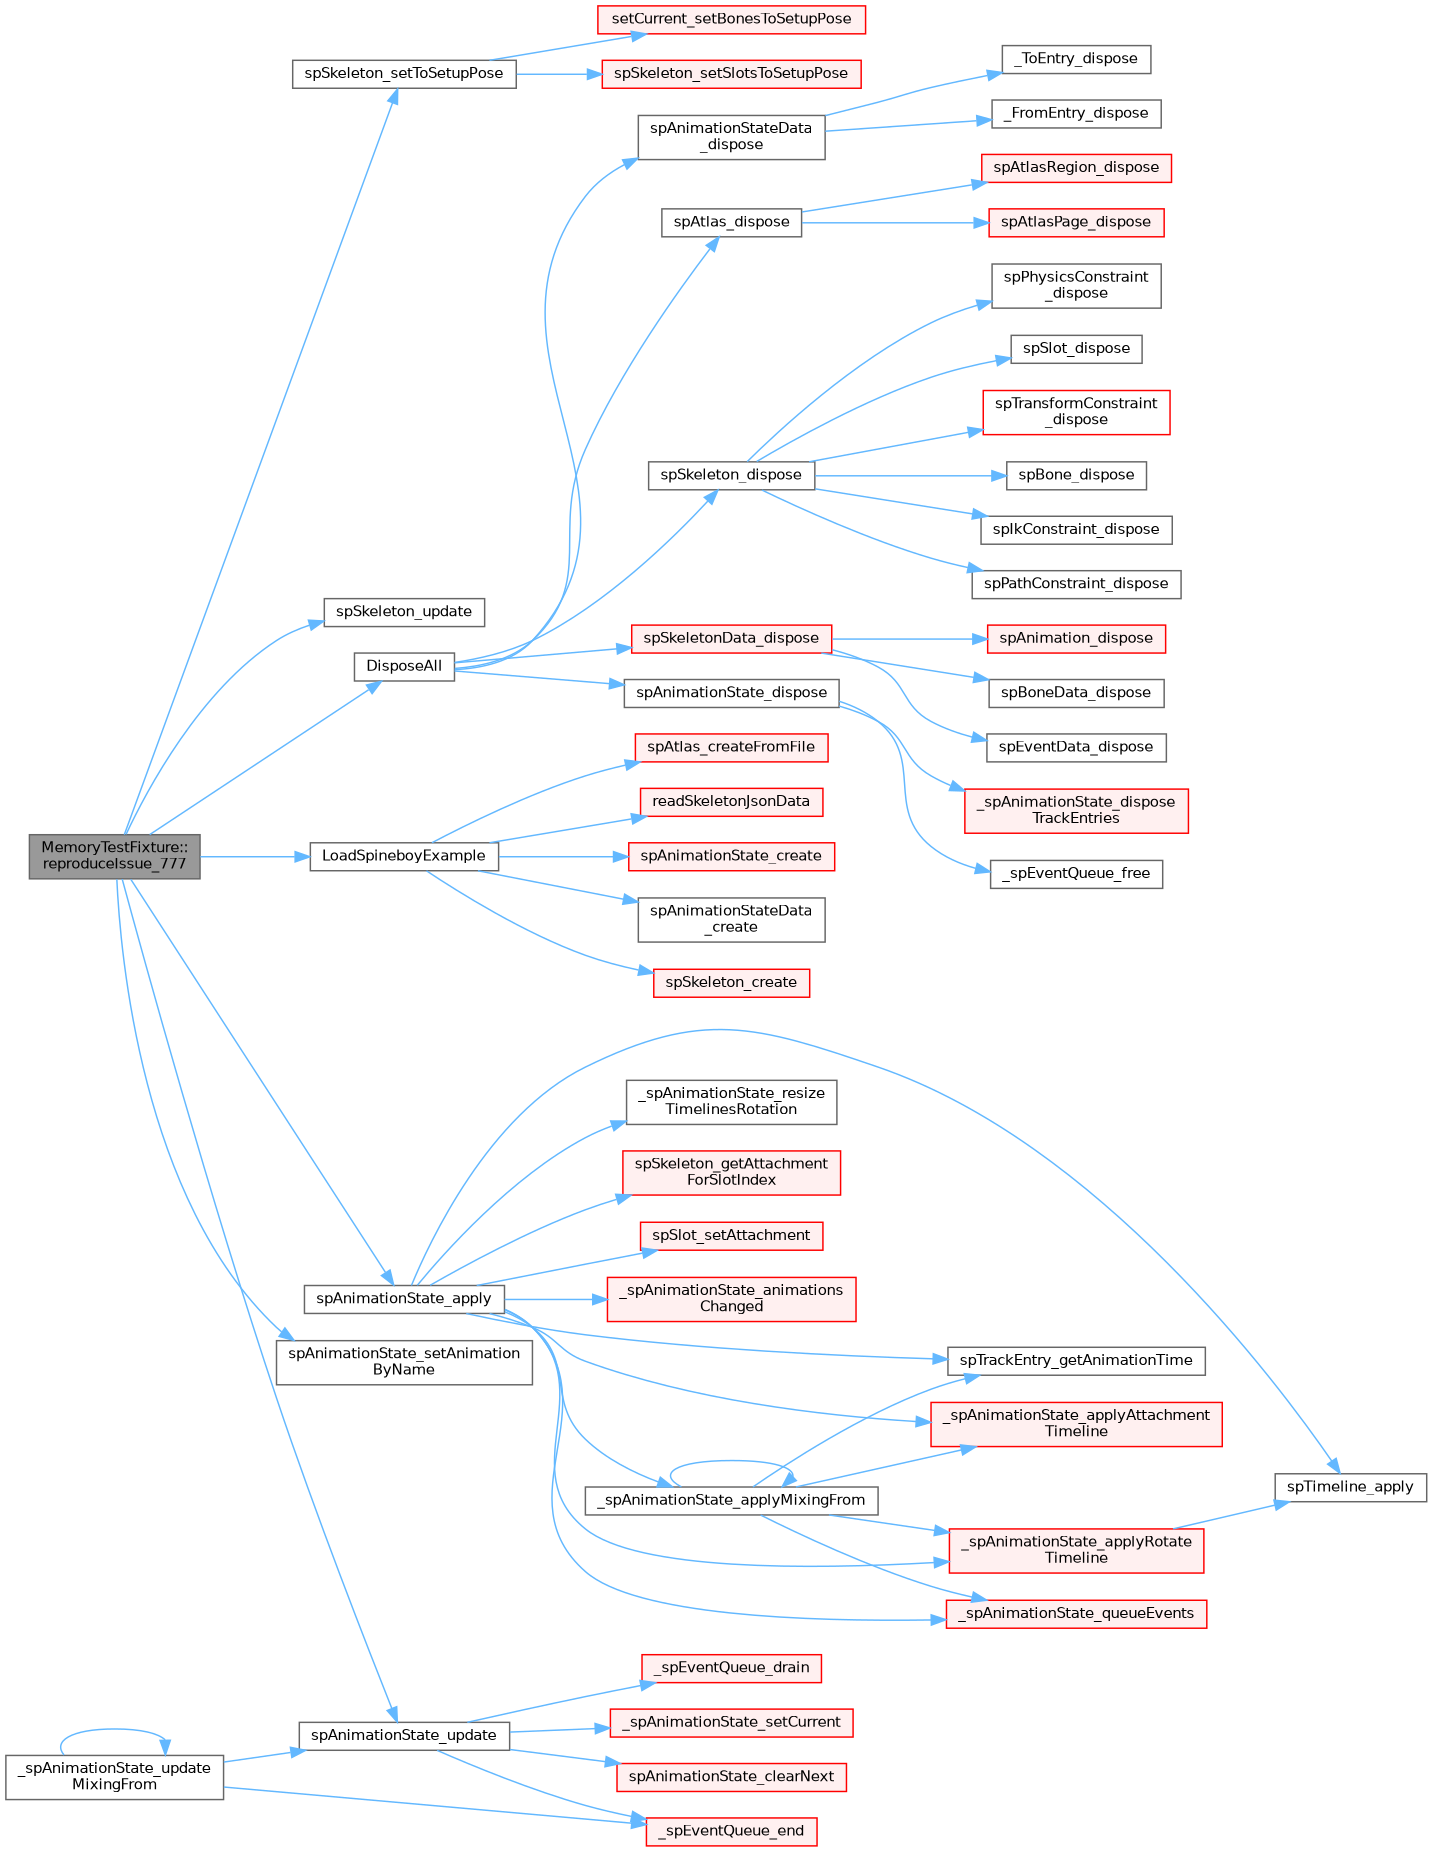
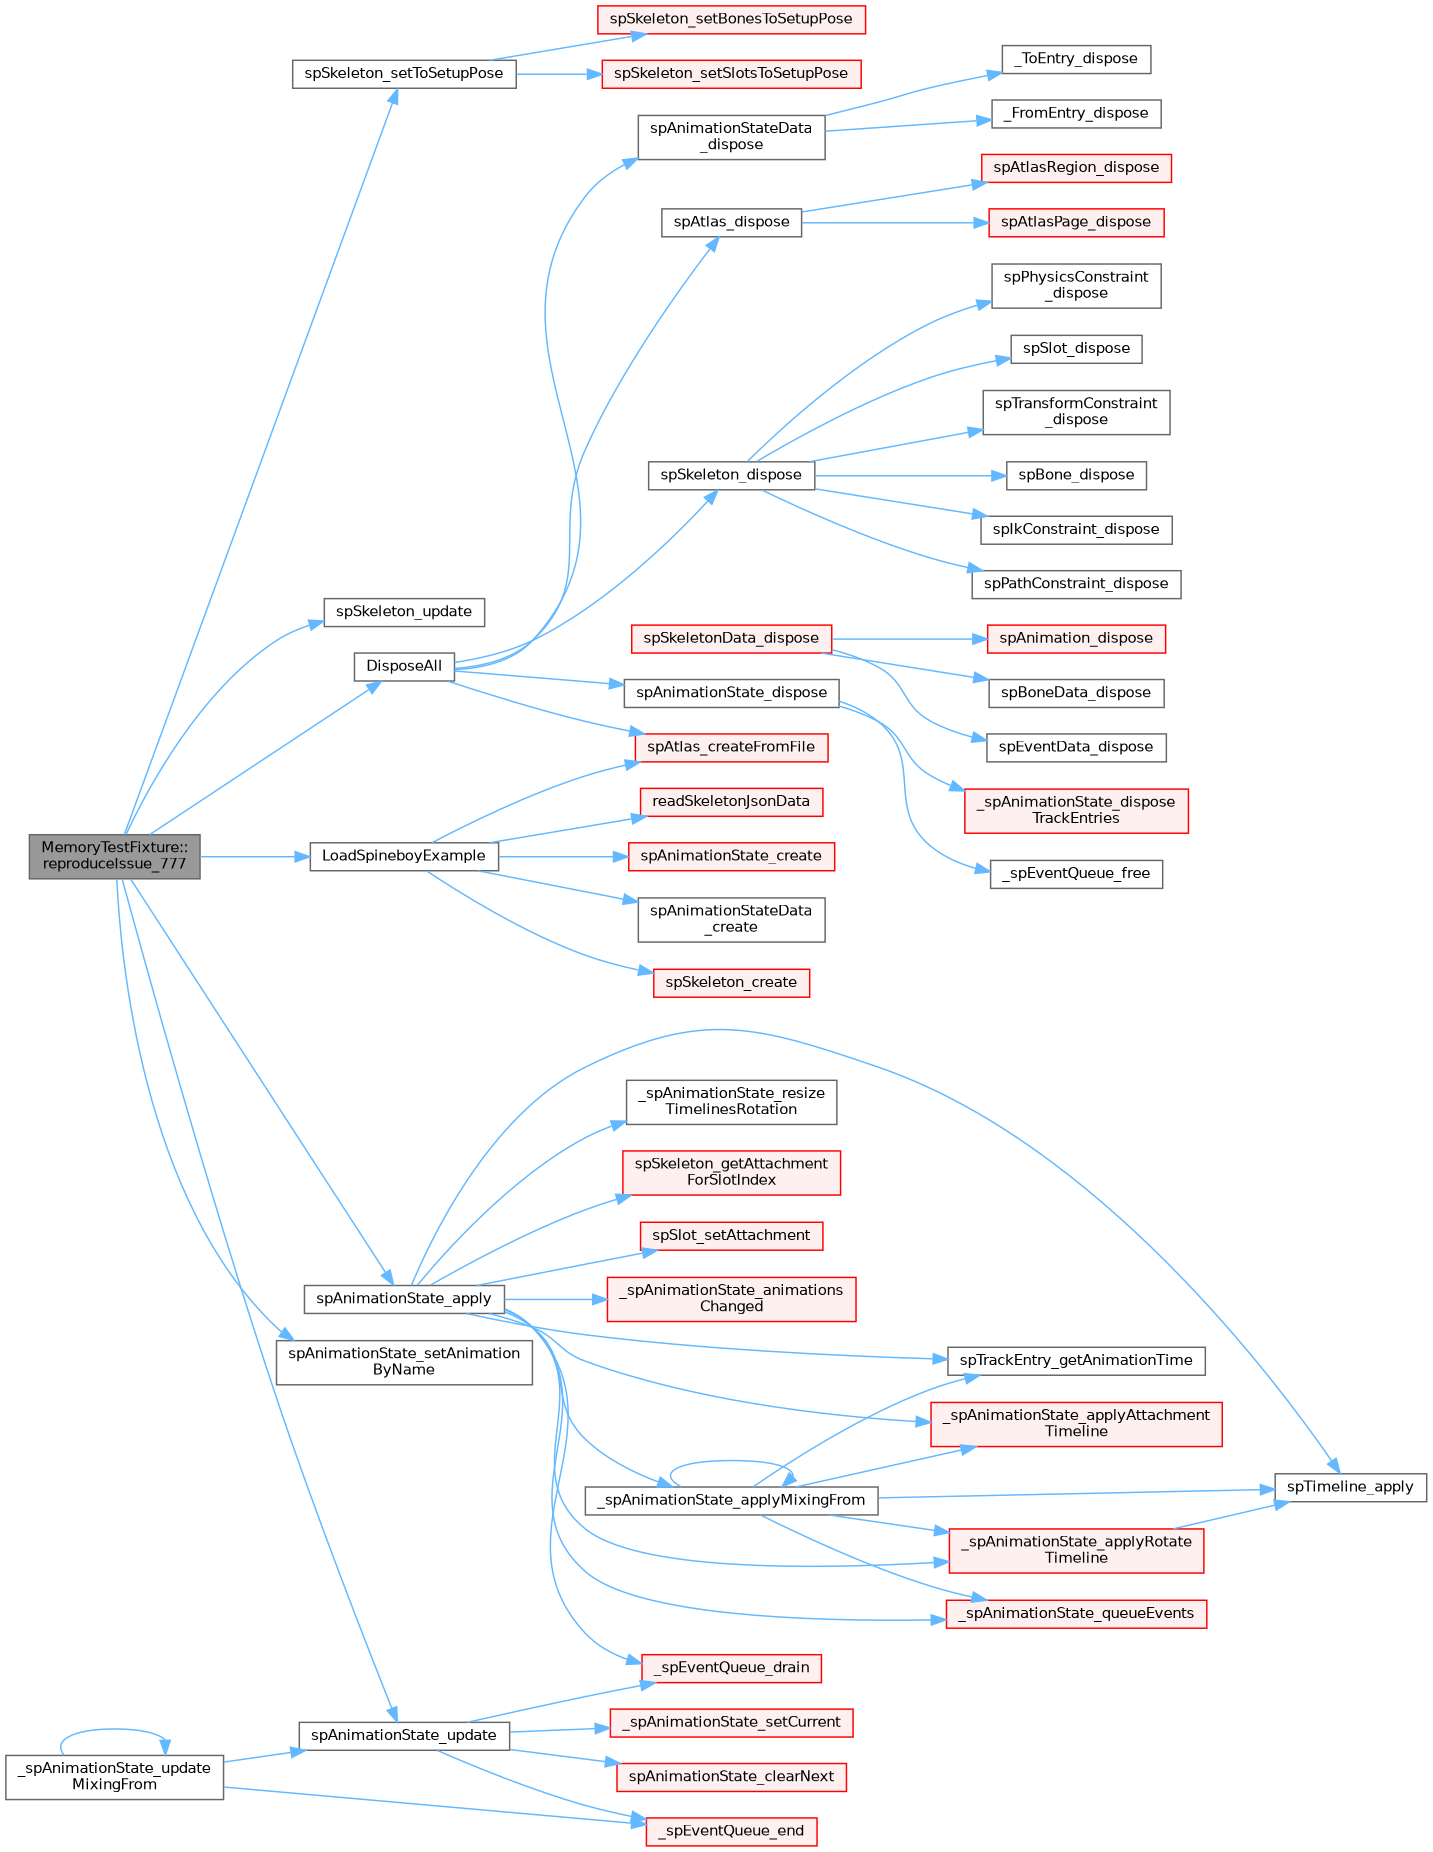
node "setCurrent_setBonesToSetupPose": label "setCurrent_setBonesToSetupPose" -> "spSkeleton_setBonesToSetupPose"
node "spTransformConstraint _dispose": color red -> grey40
edge "DisposeAll" -> "spSkeletonData_dispose": now "DisposeAll" -> "spAtlas_createFromFile"
edge "_spAnimationState_applyMixingFrom" -> "spTimeline_apply": added
edge "spAnimationState_apply" -> "_spEventQueue_drain": added
